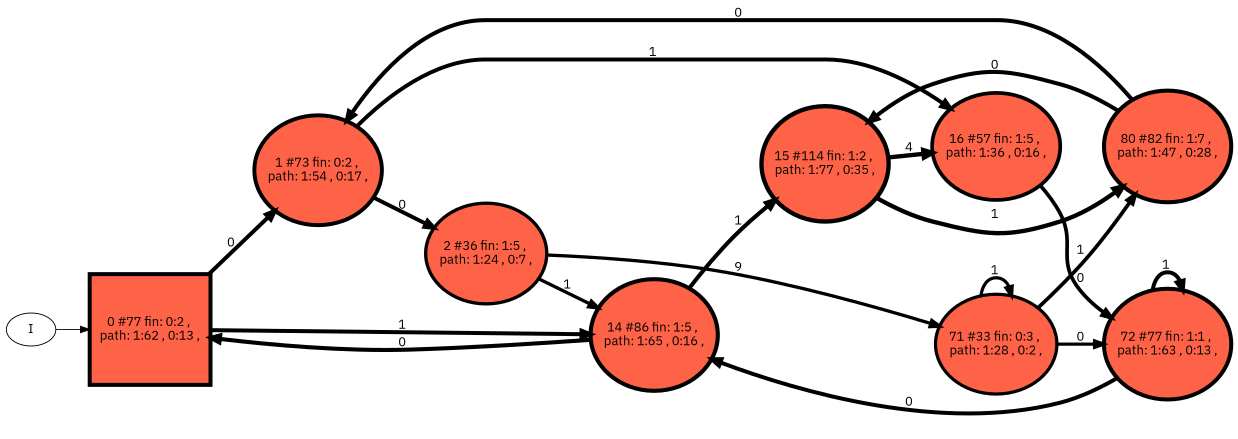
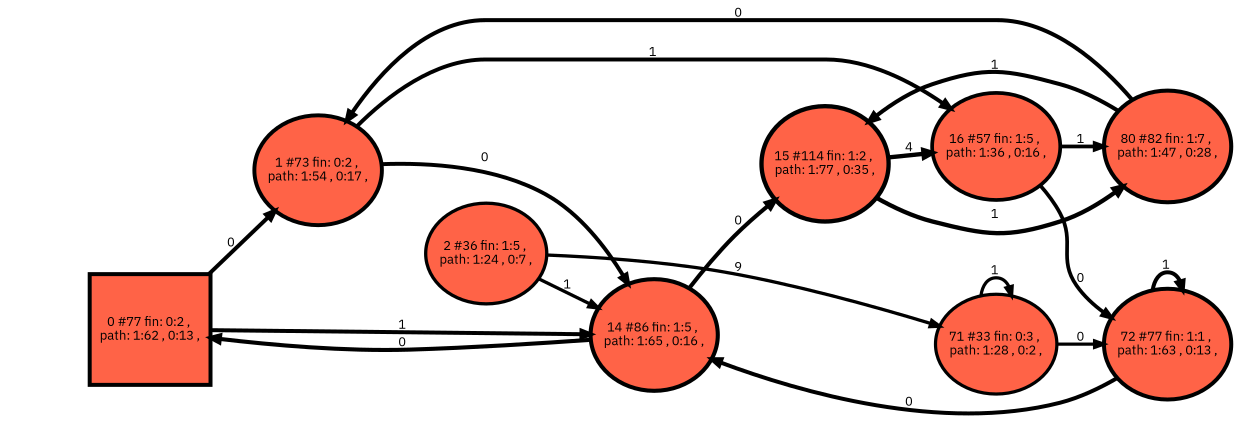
edge "80 #82 fin: 1:7 , path: 1:47 , 0:28 ," -> "15 #114 fin: 1:2 , path: 1:77 , 0:35 ,": label "0 " -> "1 "
edge "1 #73 fin: 0:2 , path: 1:54 , 0:17 ," -> "2 #36 fin: 1:5 , path: 1:24 , 0:7 ,": now "1 #73 fin: 0:2 , path: 1:54 , 0:17 ," -> "14 #86 fin: 1:5 , path: 1:65 , 0:16 ,"
edge "14 #86 fin: 1:5 , path: 1:65 , 0:16 ," -> "15 #114 fin: 1:2 , path: 1:77 , 0:35 ,": label "1 " -> "0 "
edge "71 #33 fin: 0:3 , path: 1:28 , 0:2 ," -> "80 #82 fin: 1:7 , path: 1:47 , 0:28 ,": now "16 #57 fin: 1:5 , path: 1:36 , 0:16 ," -> "80 #82 fin: 1:7 , path: 1:47 , 0:28 ,"
node "I": removed
